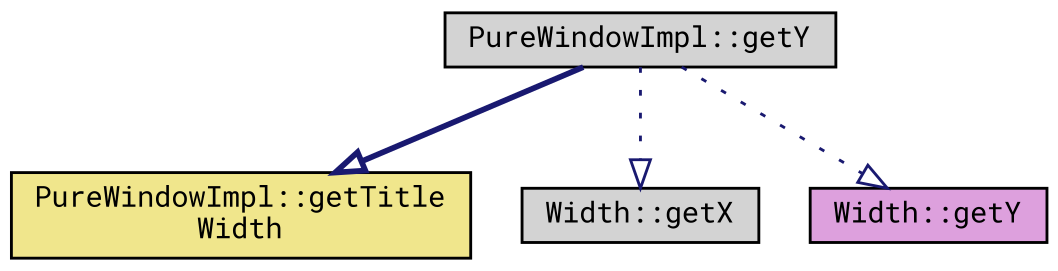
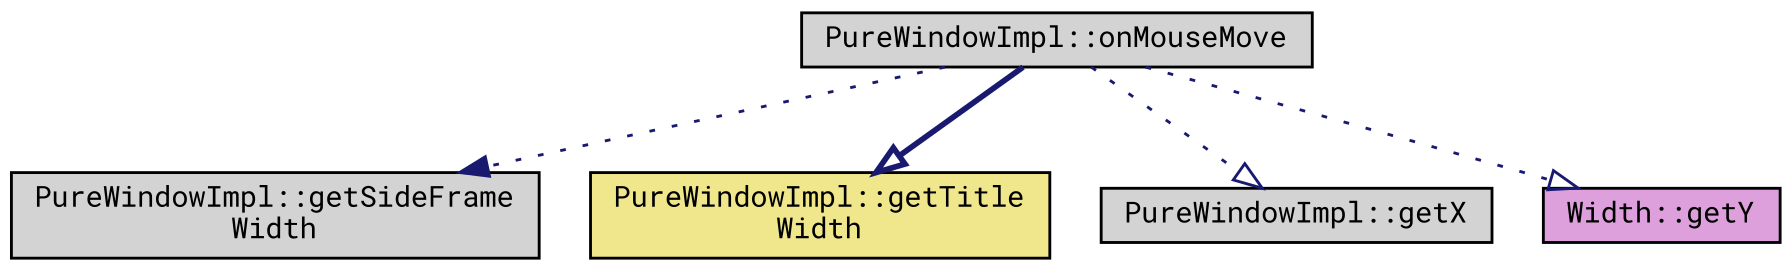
node "PureWindowImpl::getY": label "PureWindowImpl::getY" -> "PureWindowImpl::onMouseMove"
node "PureWindowImpl::getSideFrame Width": added
node "Width::getX": label "Width::getX" -> "PureWindowImpl::getX"
